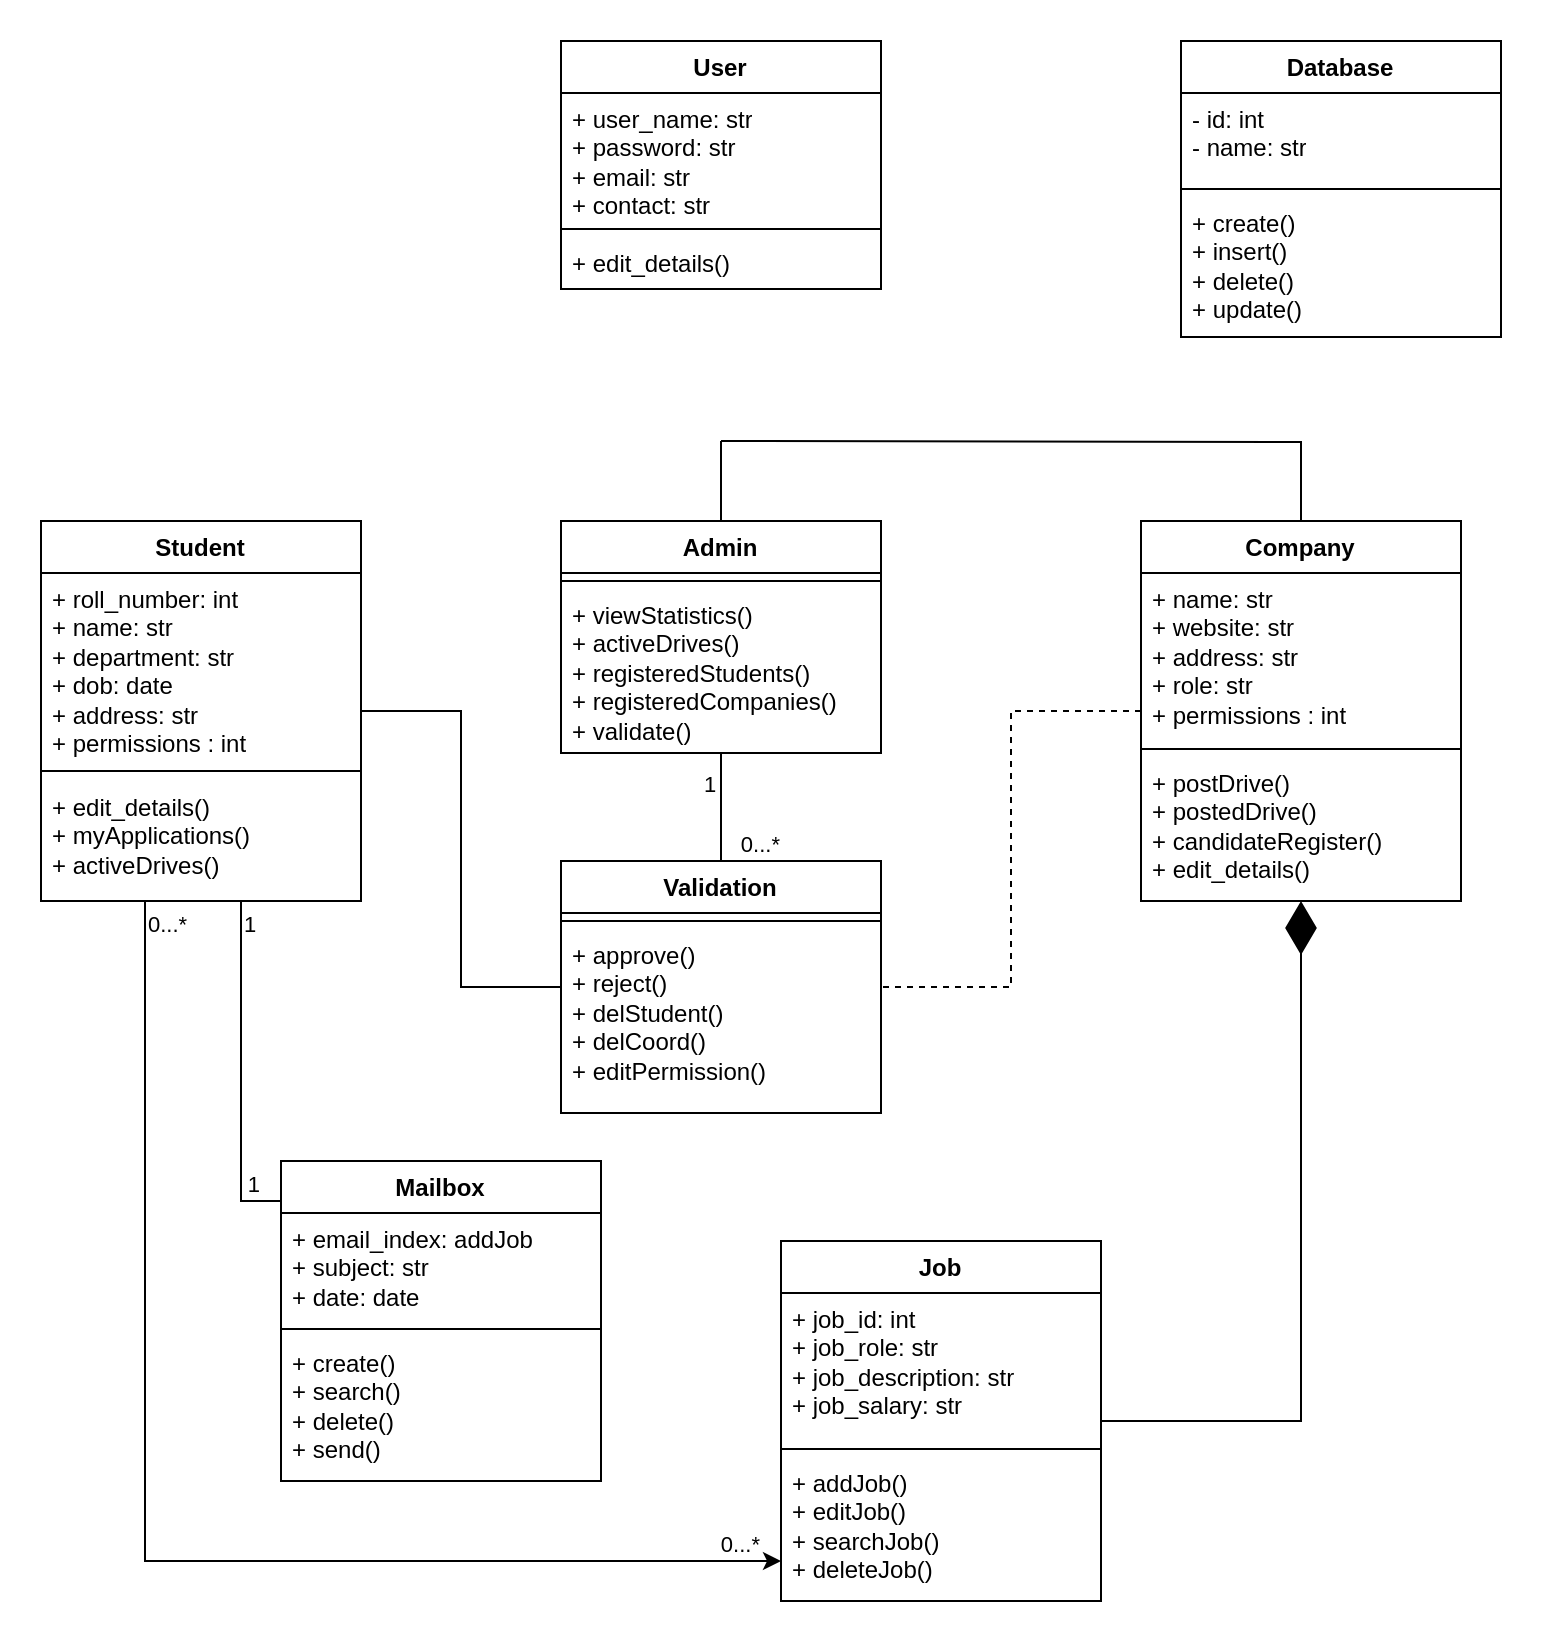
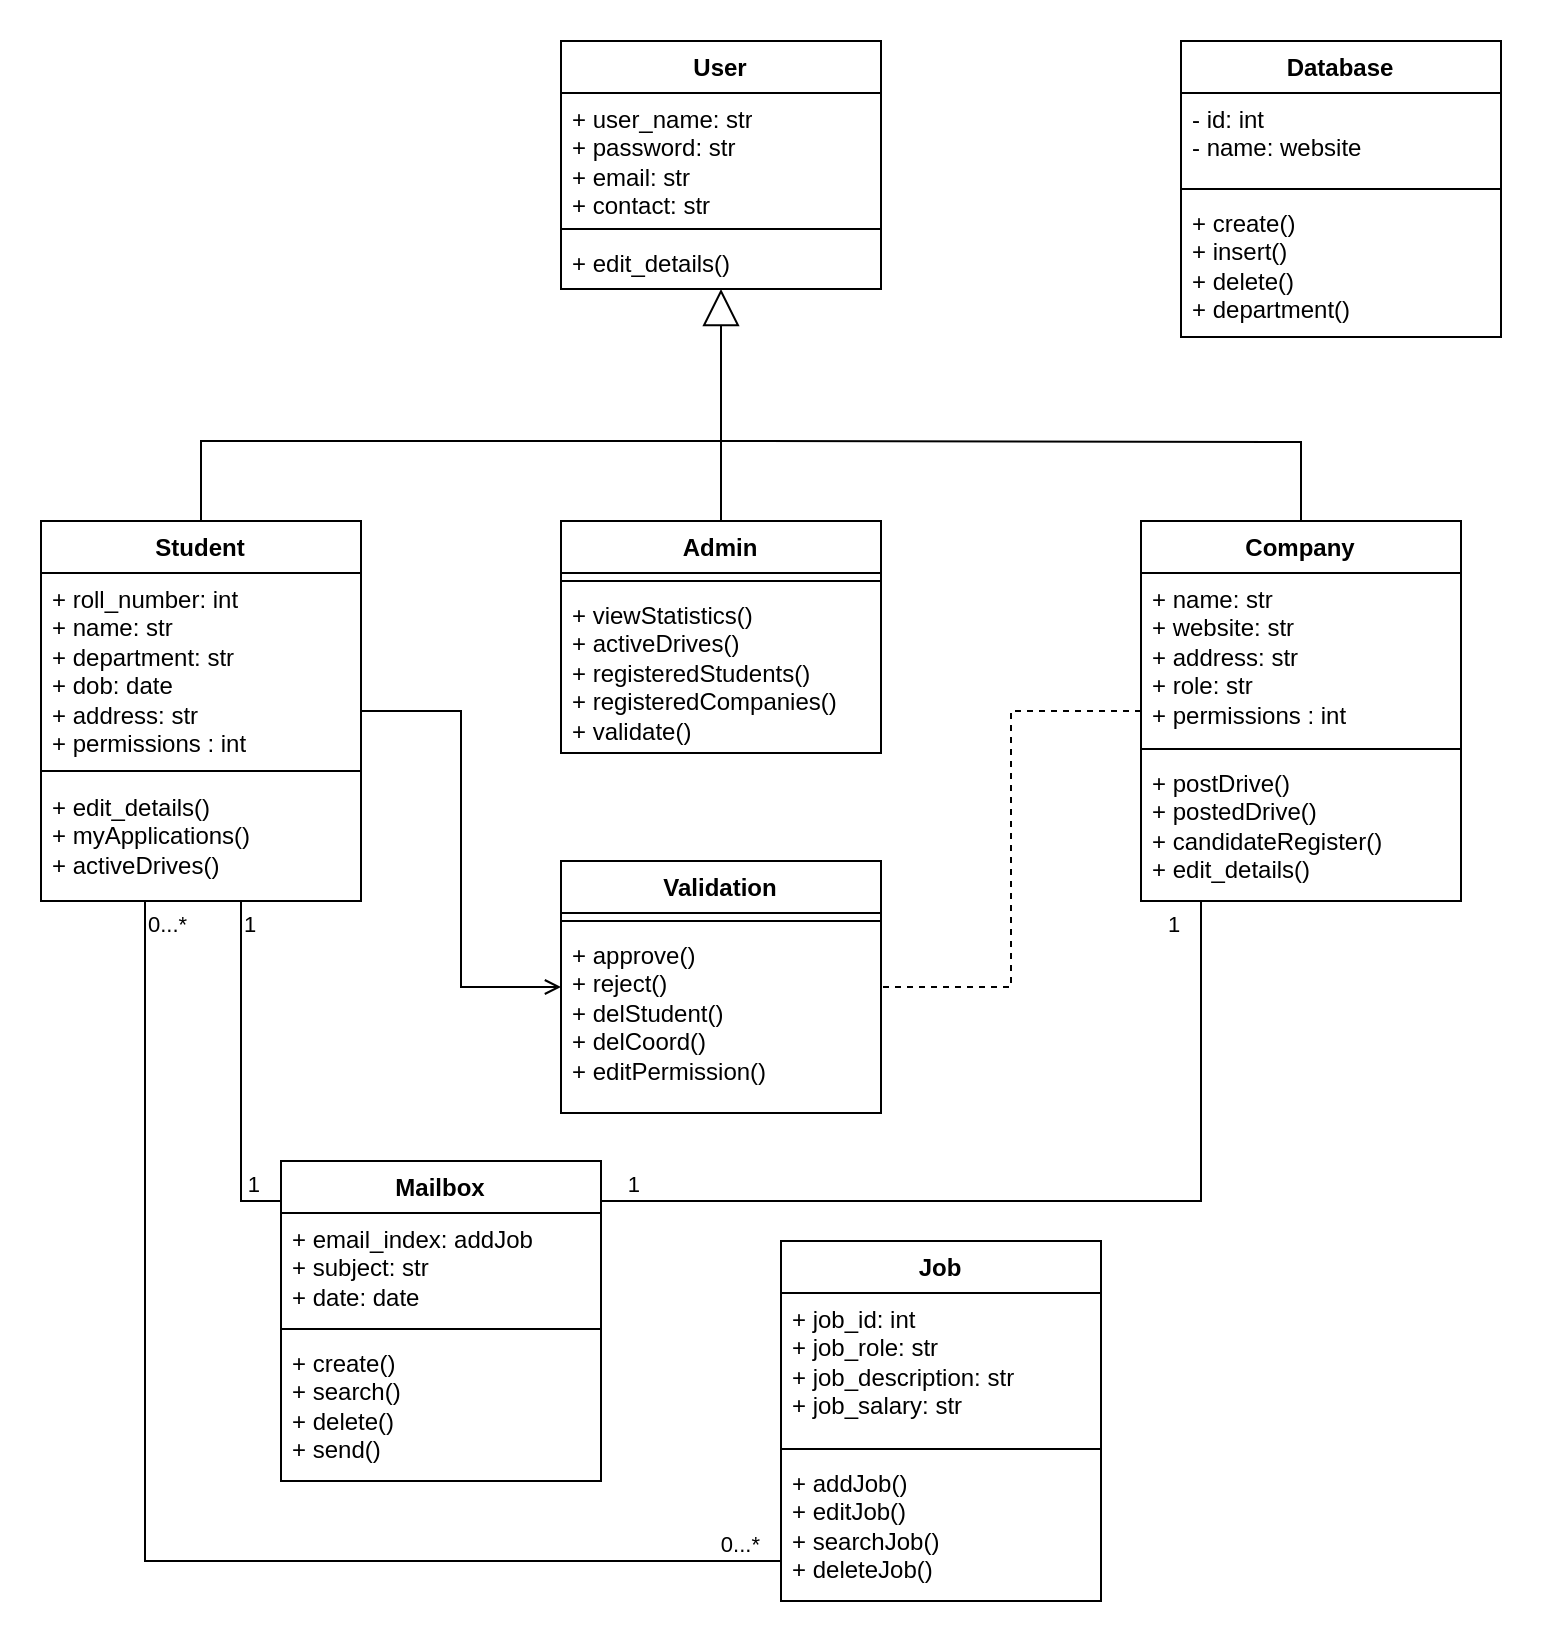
node "- id: int - name: str": label "- id: int - name: str" -> "- id: int - name: website"
node "+ create() + insert() + delete() + update()": label "+ create() + insert() + delete() + update()" -> "+ create() + insert() + delete() + department()"
edge "Student" -> "+ edit_details()": added
edge "Admin" -- "Validation": removed, labels "0...*", "1"
edge "Student" -- "Validation": arrowhead none -> open
edge "Company" -- "Mailbox": added, labels "1", "1"
edge "Job" -> "Company": removed
edge "Student" -> "Job": arrowhead classic -> none
